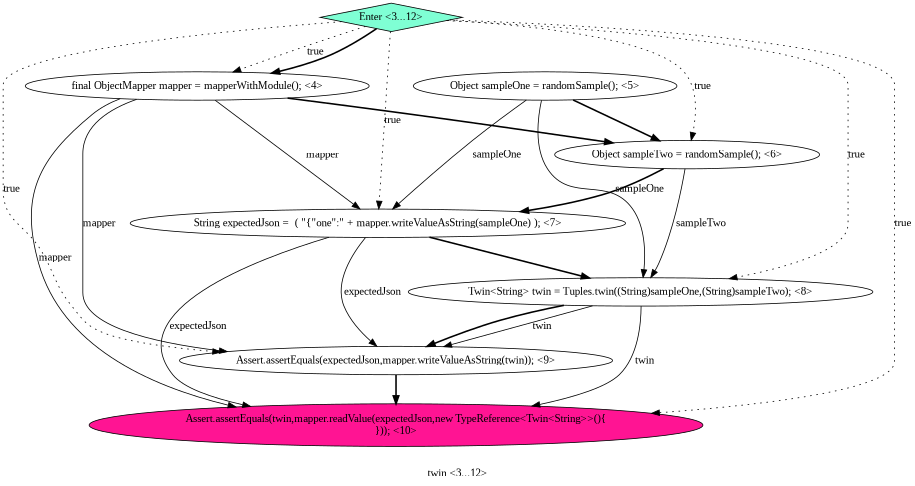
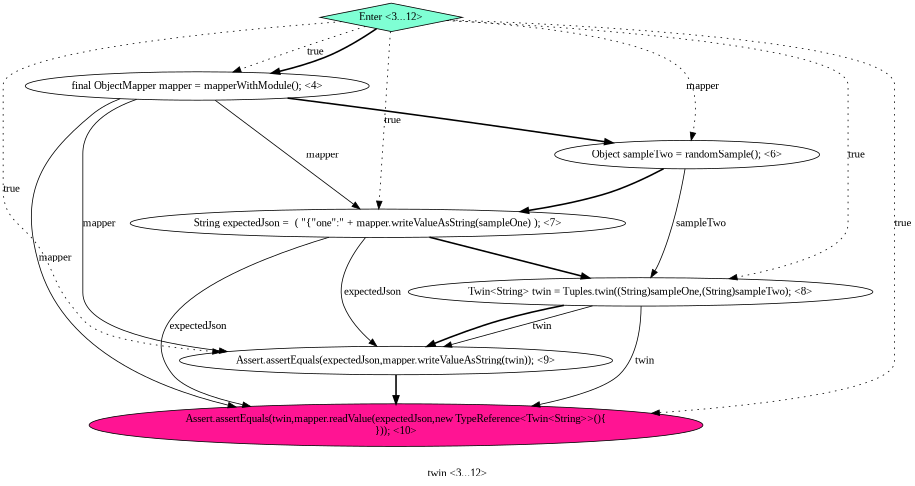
node "Object sampleOne = randomSample(); <5>": removed
edge "Enter <3...12>" -> "Object sampleTwo = randomSample(); <6>": label "true" -> "mapper"
